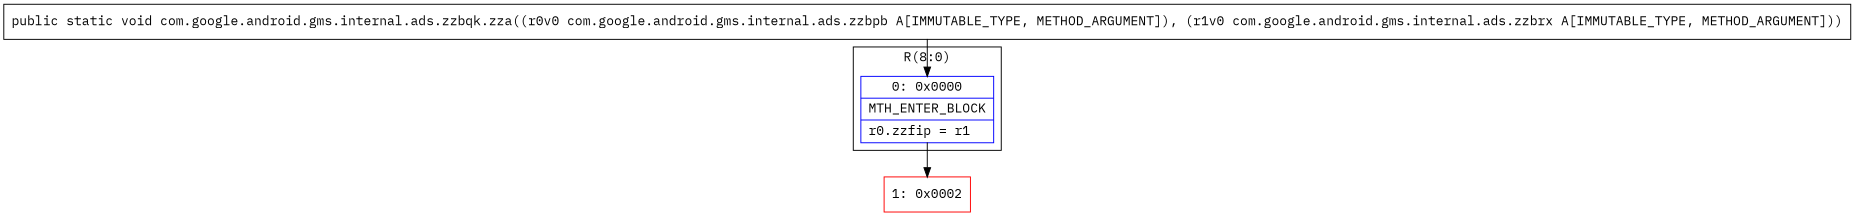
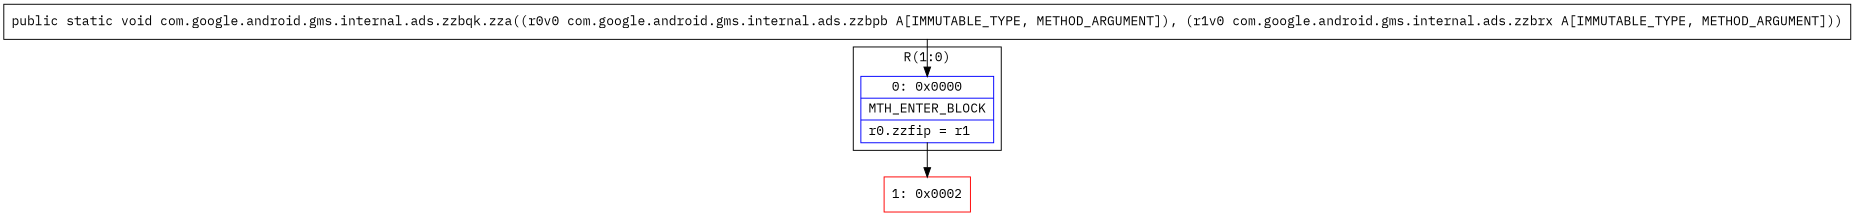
cluster "R(8:0)": label "R(8:0)" -> "R(1:0)"
